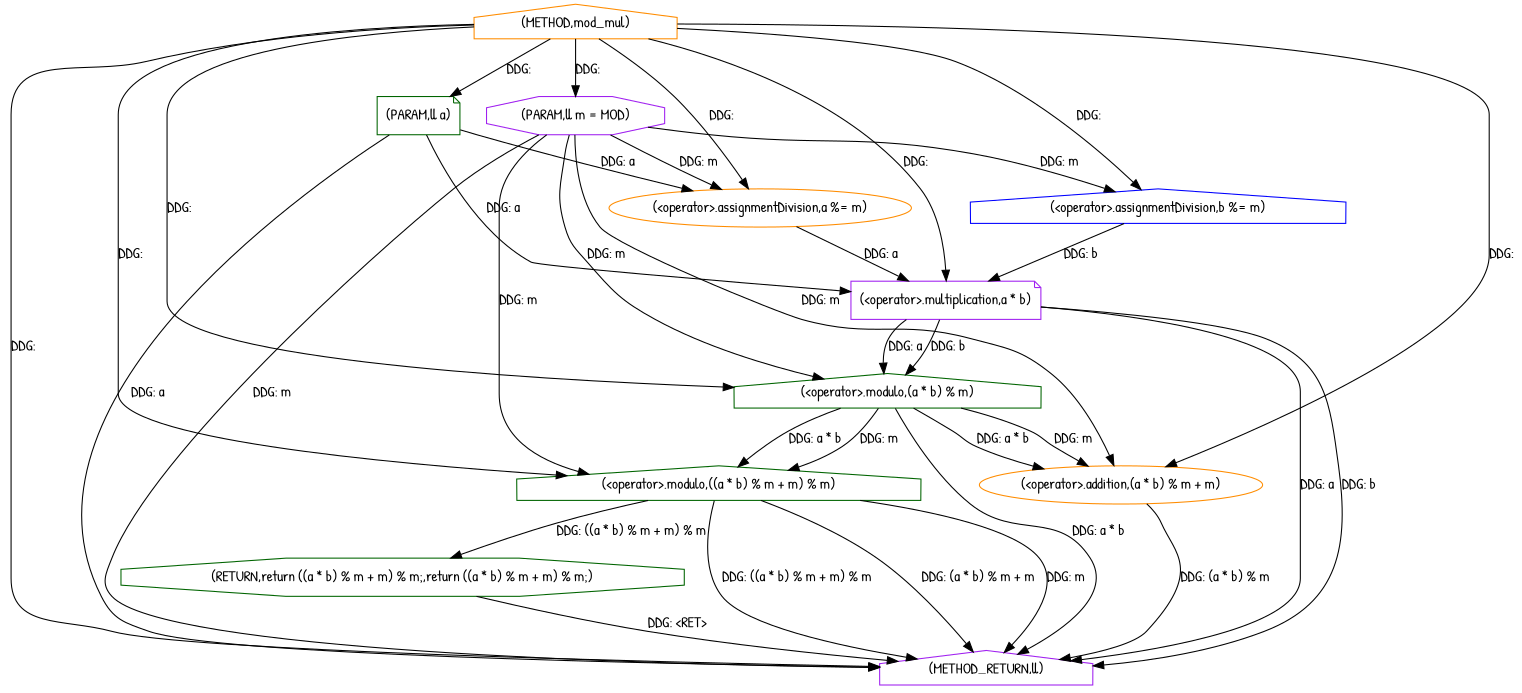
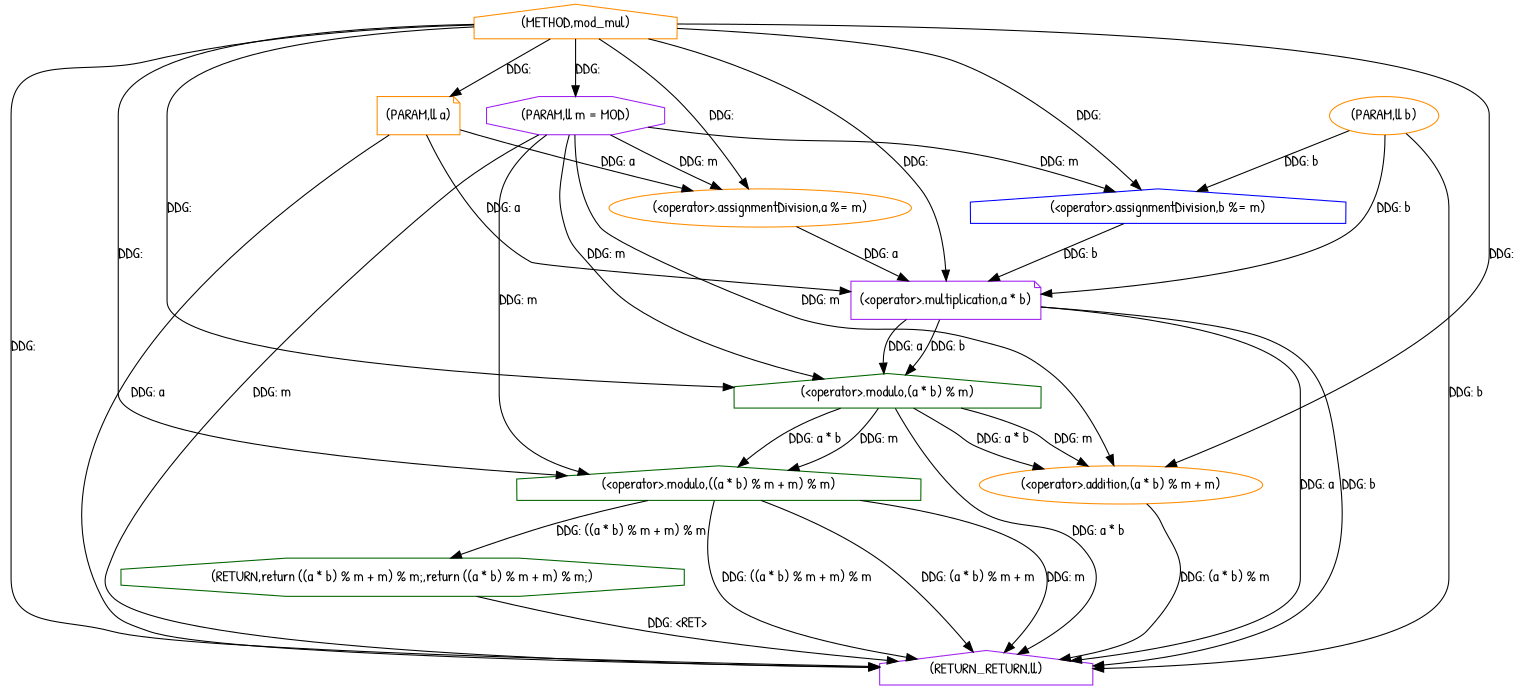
node "(PARAM,ll a)": color darkgreen -> darkorange
node "(PARAM,ll b)": added
node "(METHOD_RETURN,ll)": label "(METHOD_RETURN,ll)" -> "(RETURN_RETURN,ll)"
